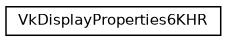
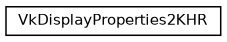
node "VkDisplayProperties6KHR": label "VkDisplayProperties6KHR" -> "VkDisplayProperties2KHR"
